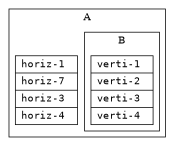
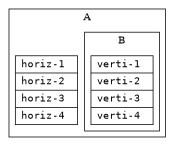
node "horiz-1": text "horiz-7" -> "horiz-2"
